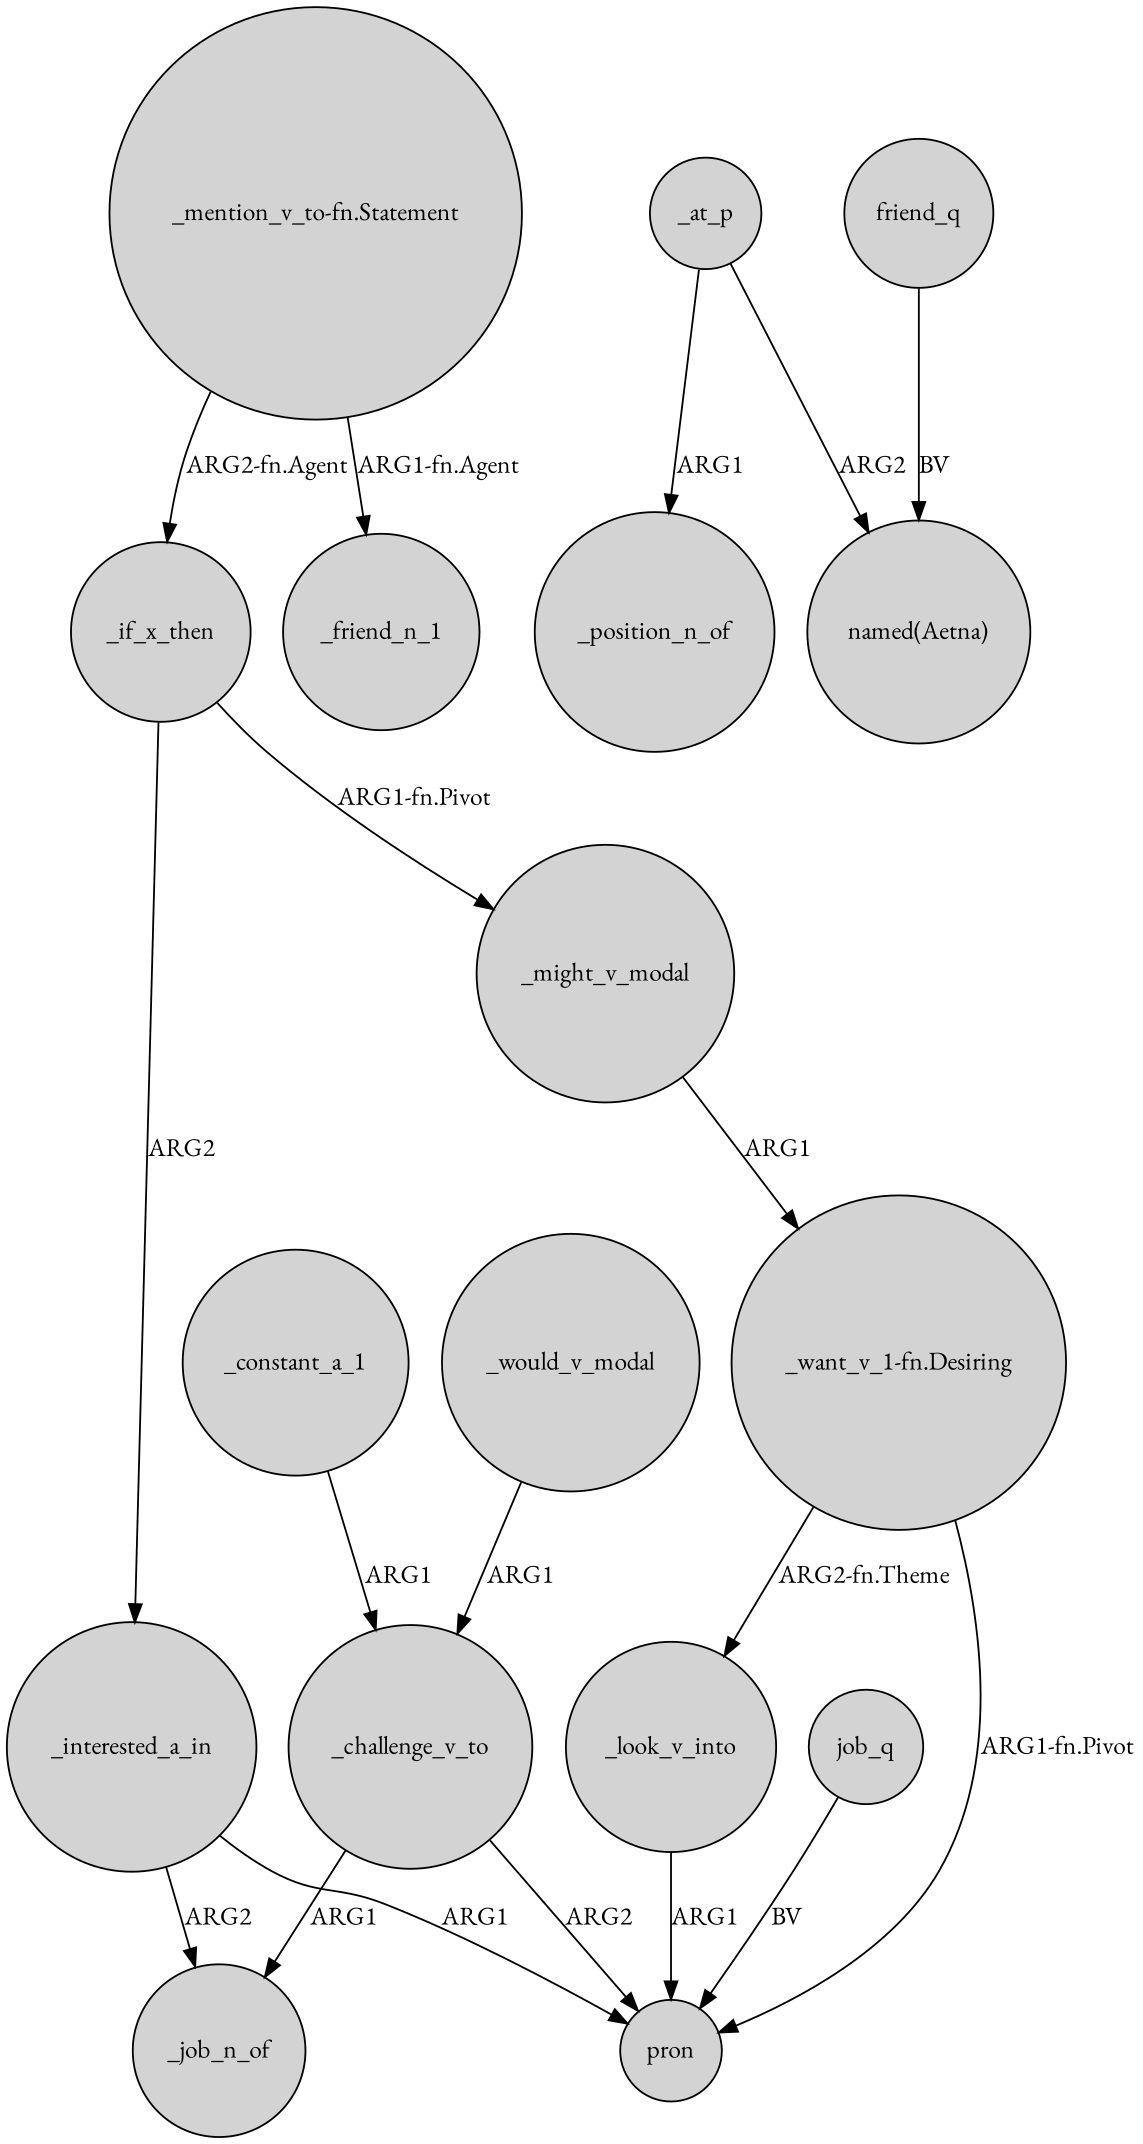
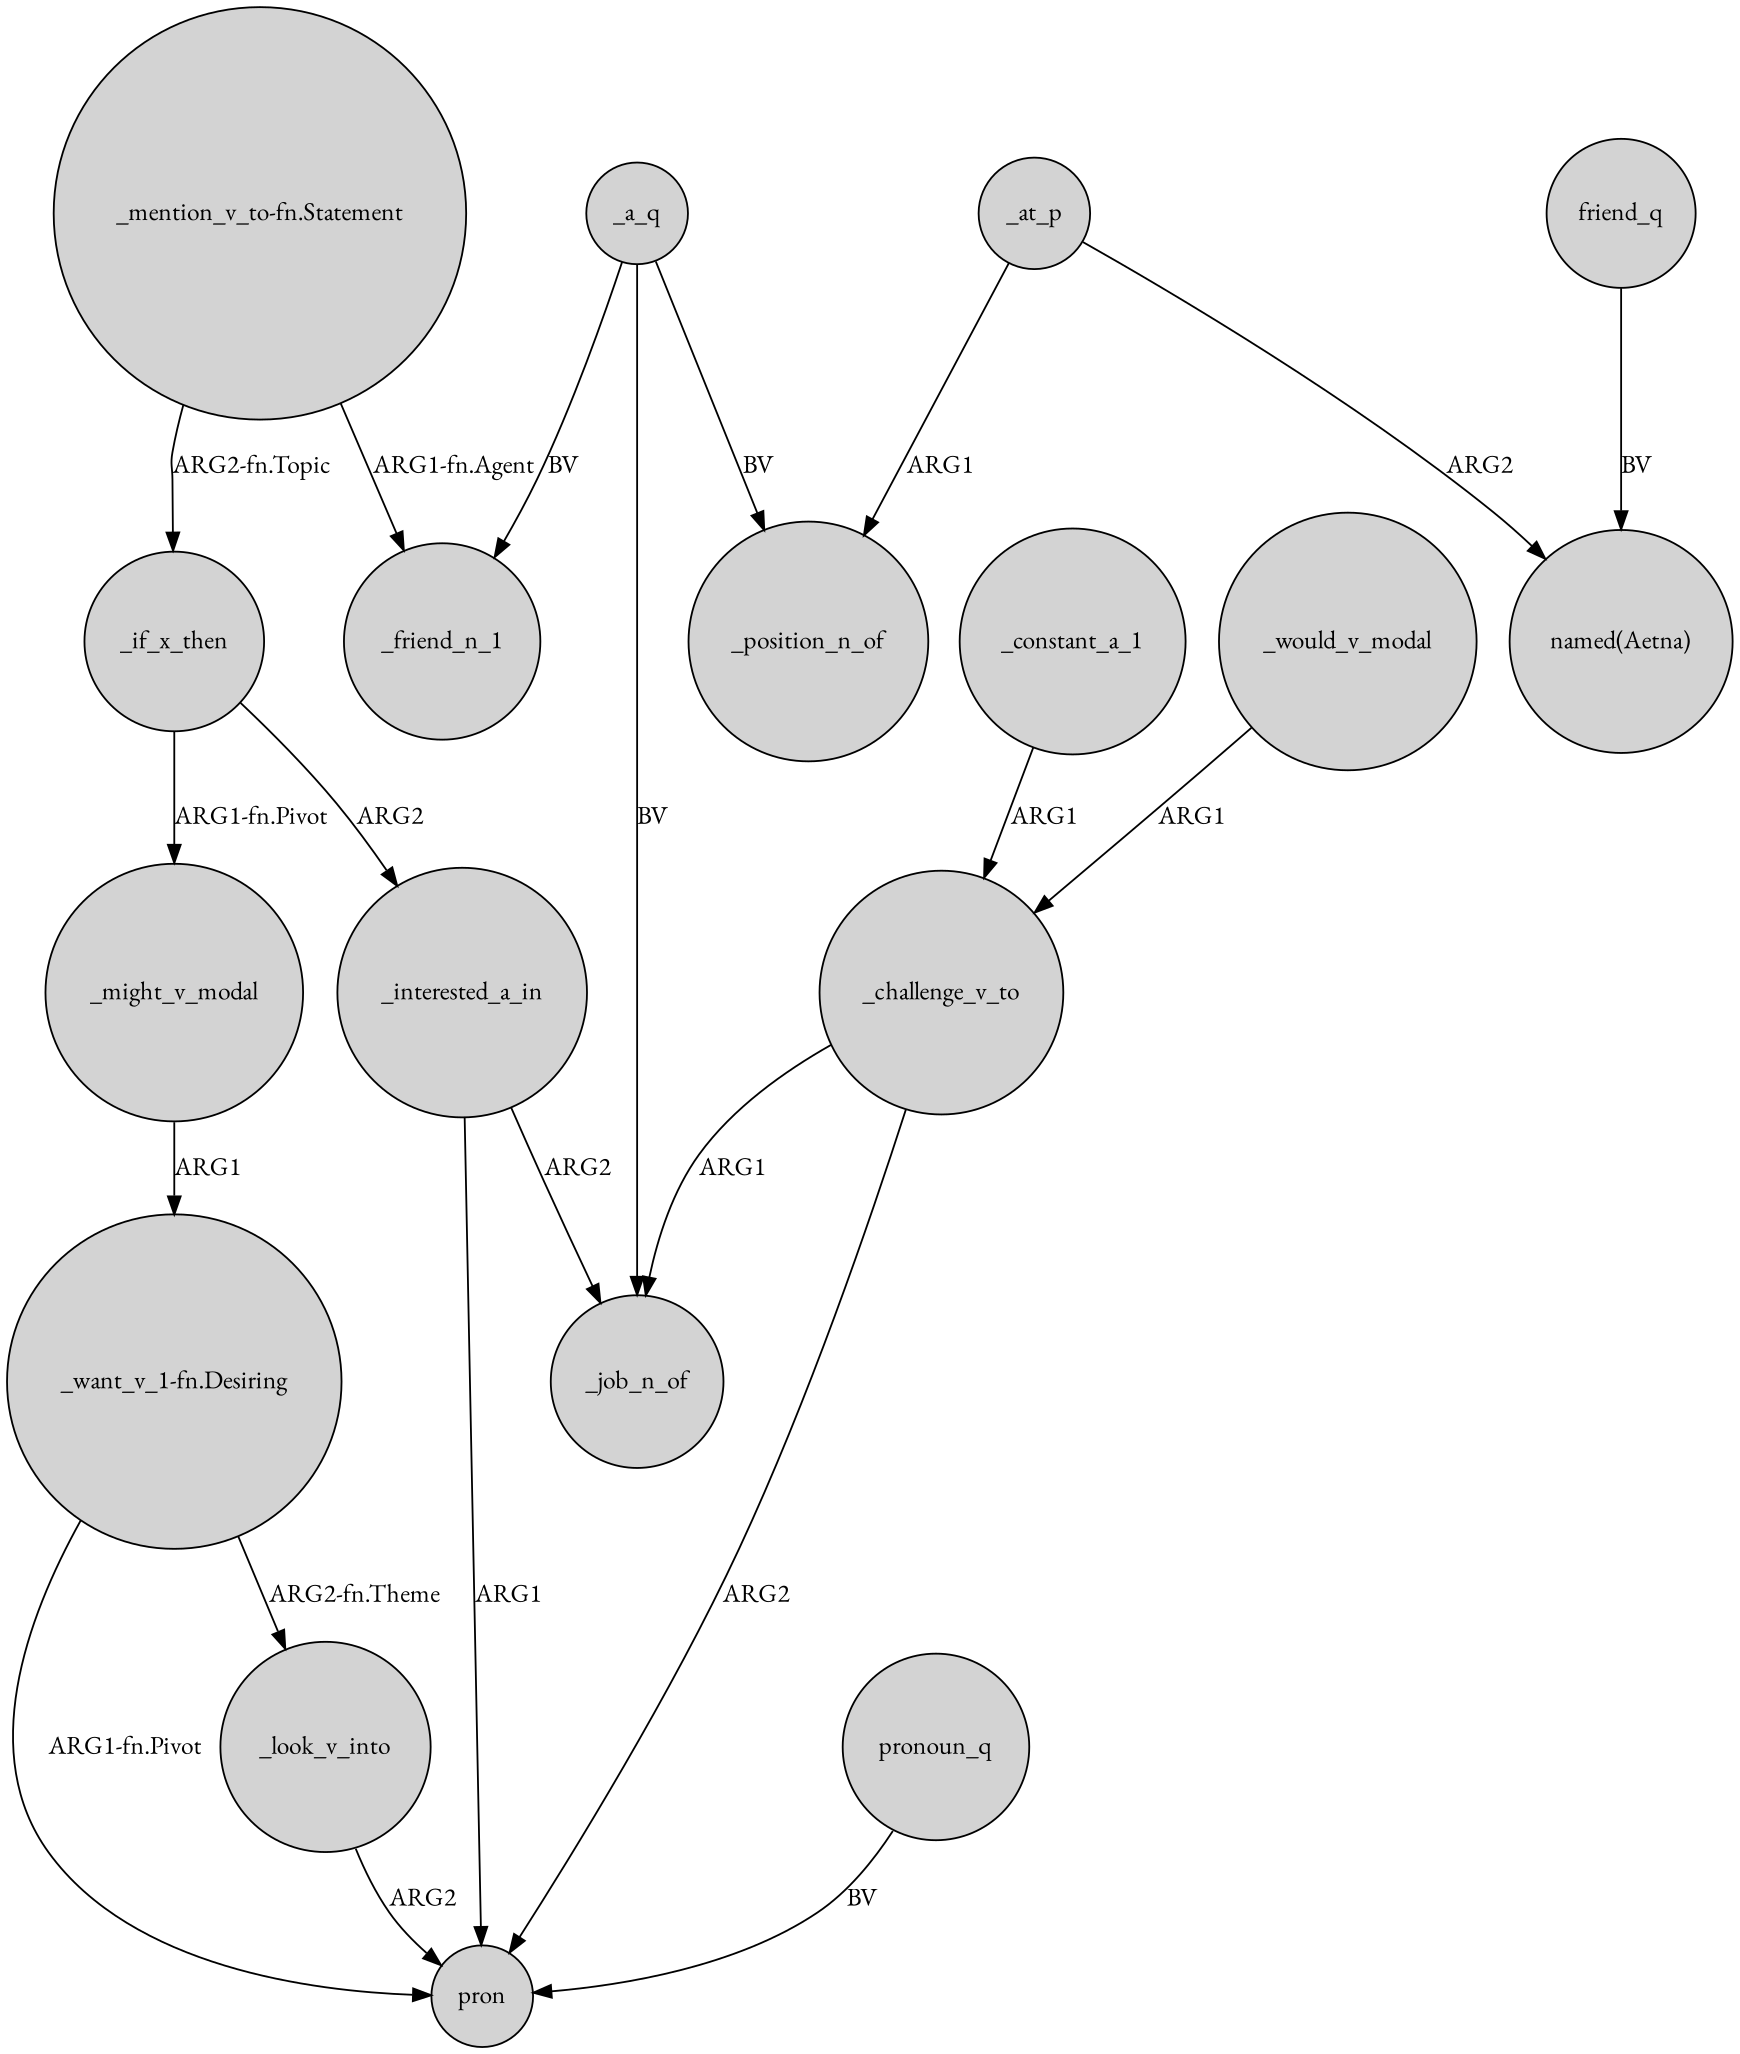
node "_a_q": added
edge "_mention_v_to-fn.Statement" -> "_if_x_then": label "ARG2-fn.Agent" -> "ARG2-fn.Topic"
node "job_q": label "job_q" -> "pronoun_q"
edge "_look_v_into" -> "pron": label "ARG1" -> "ARG2"
